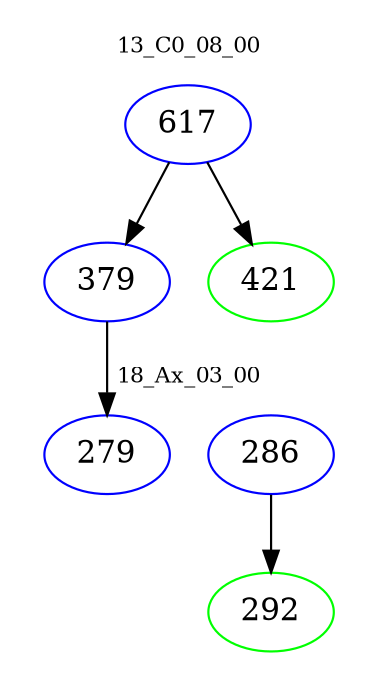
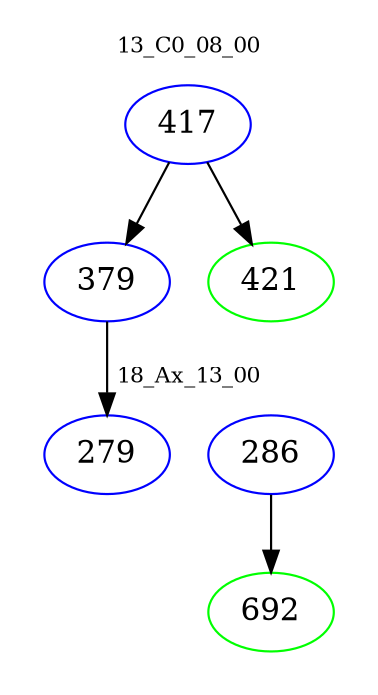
node "617": label "617" -> "417"
cluster "18_Ax_03_00": label "18_Ax_03_00" -> "18_Ax_13_00"
node "292": label "292" -> "692"
